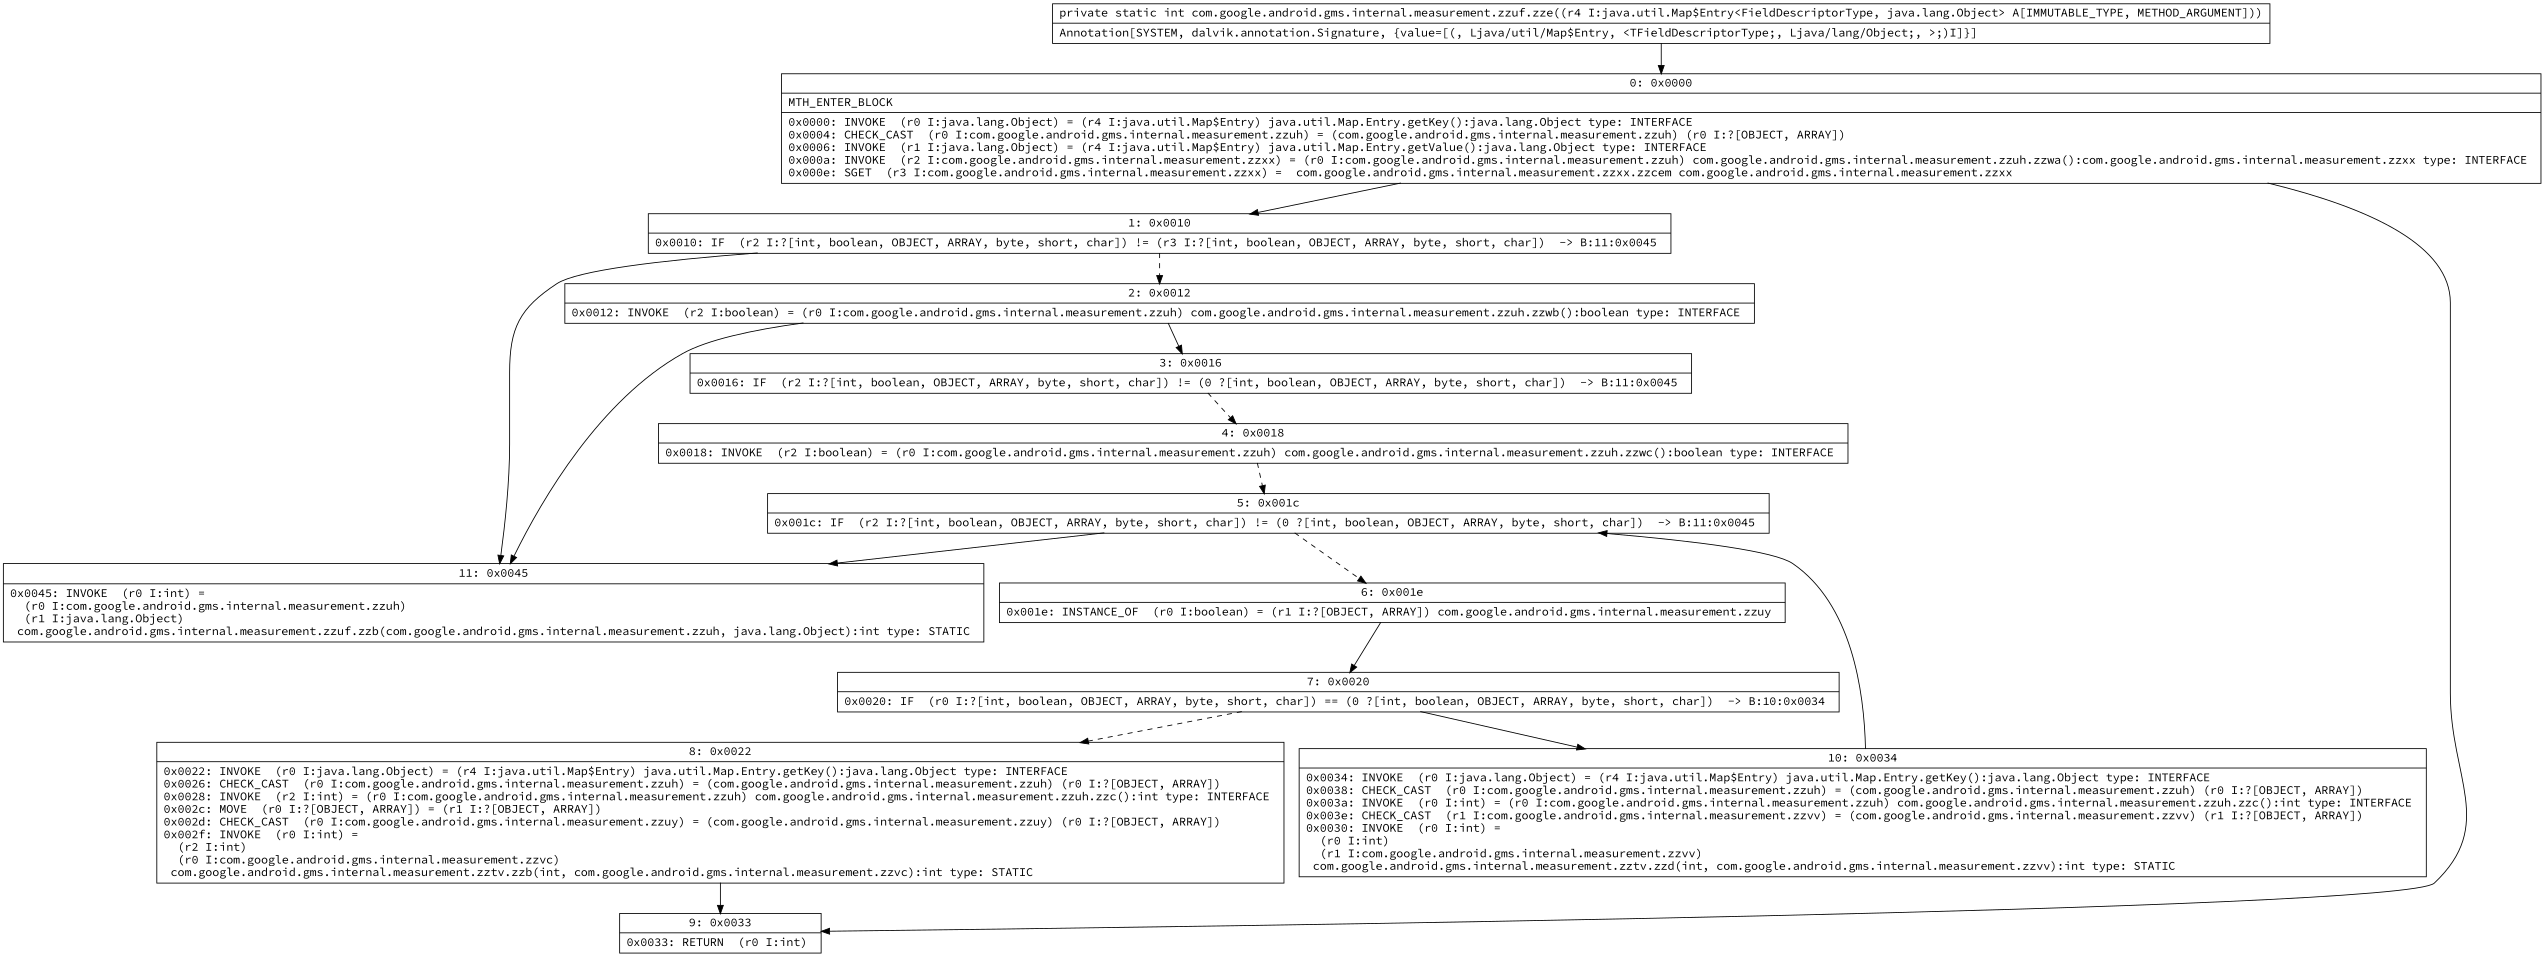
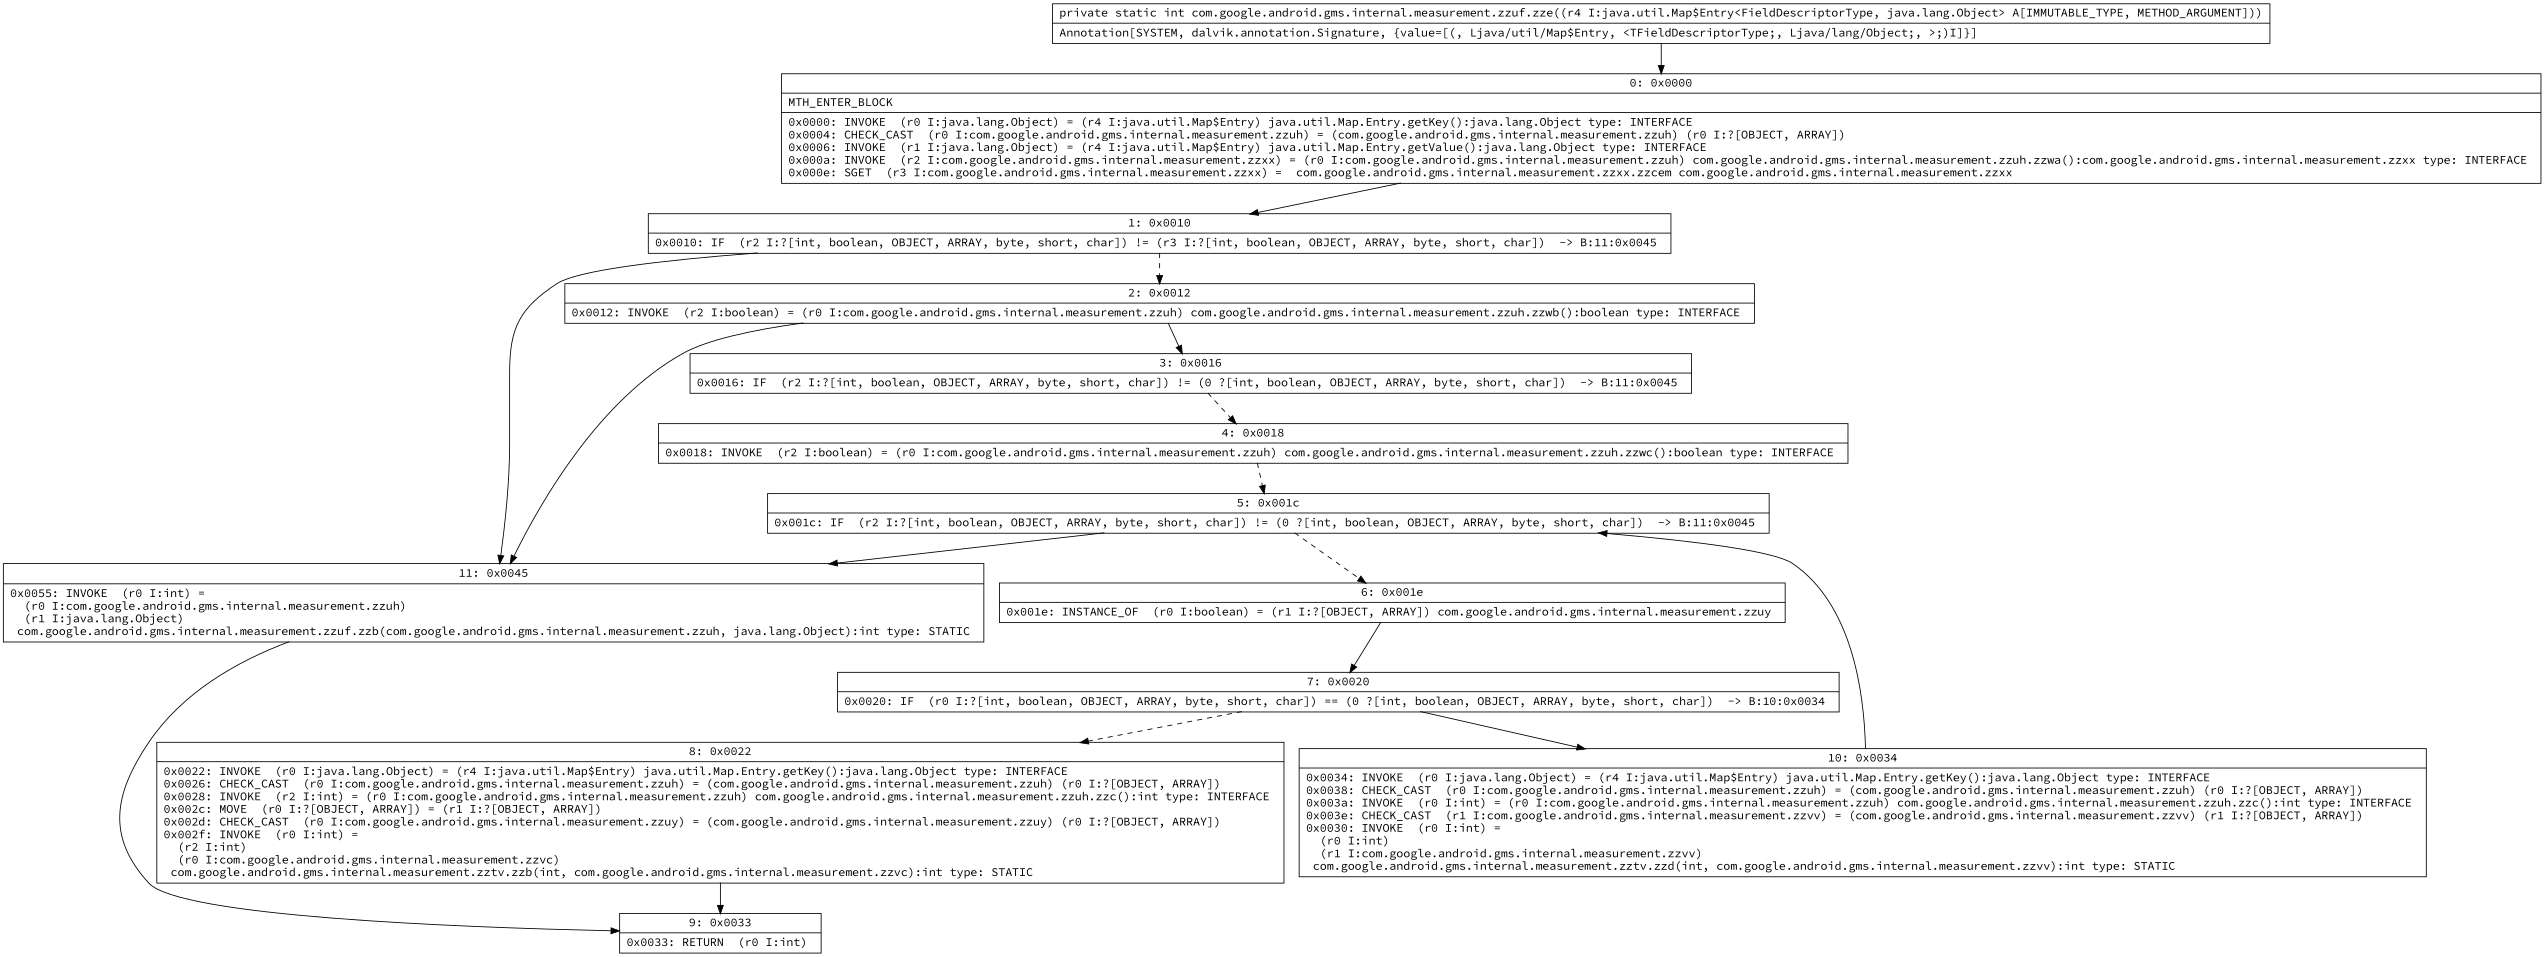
node "11: 0x0045": text "0x0045: INVOKE  (r0 I:int) =" -> "0x0055: INVOKE  (r0 I:int) ="
edge "0: 0x0000" -> "9: 0x0033": now "11: 0x0045" -> "9: 0x0033"
